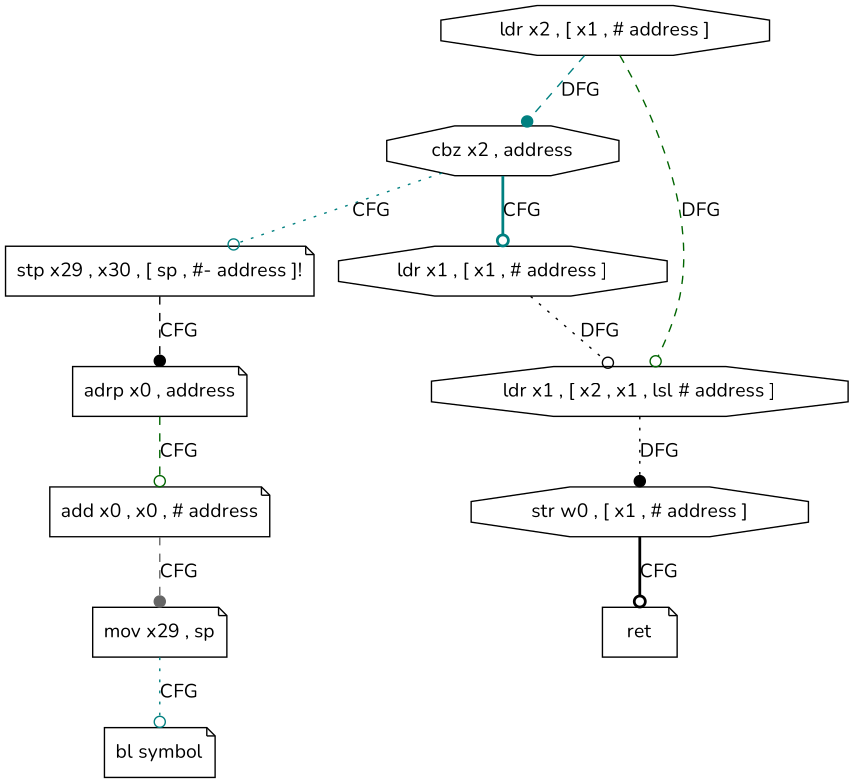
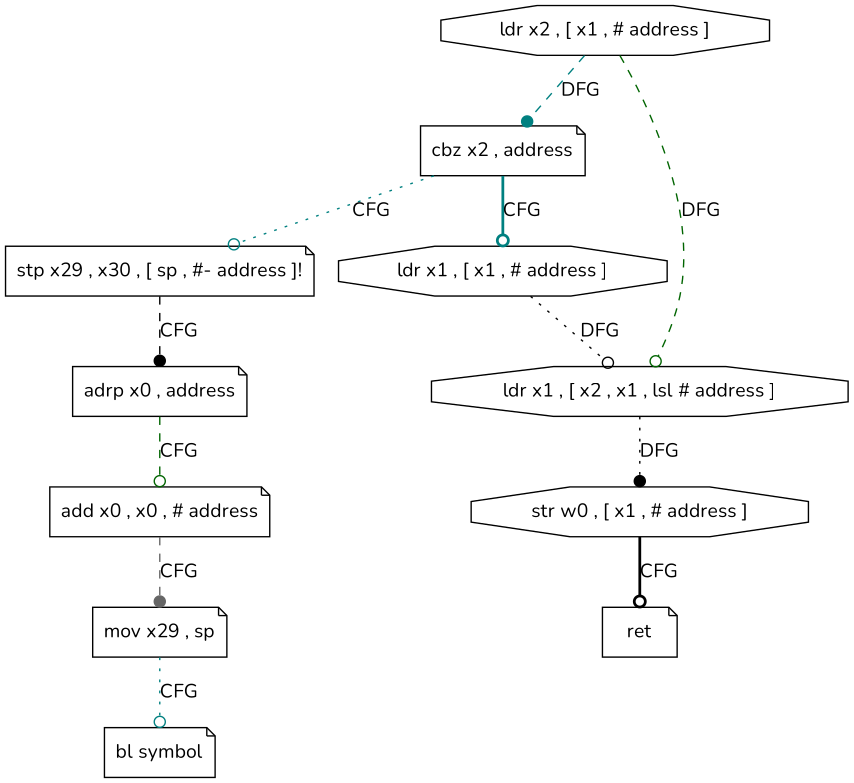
node "cbz x2 , address": shape octagon -> note
